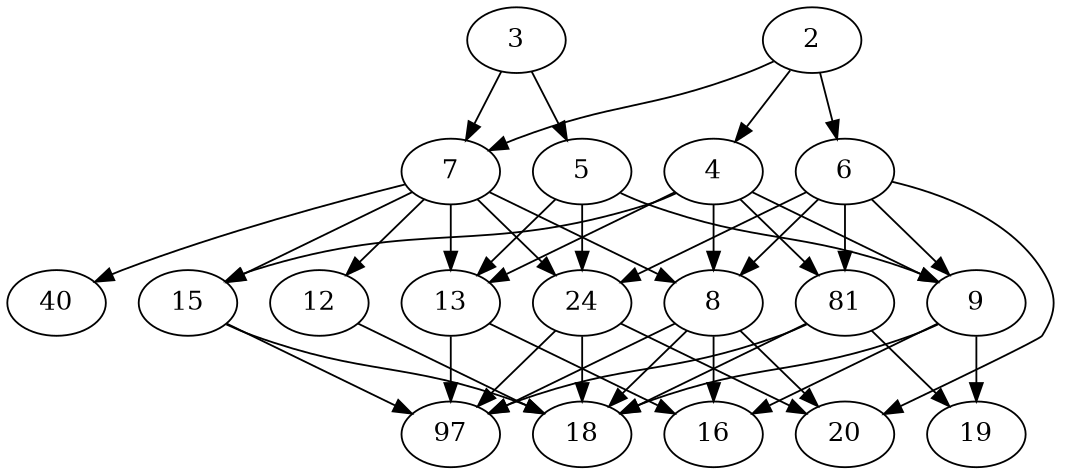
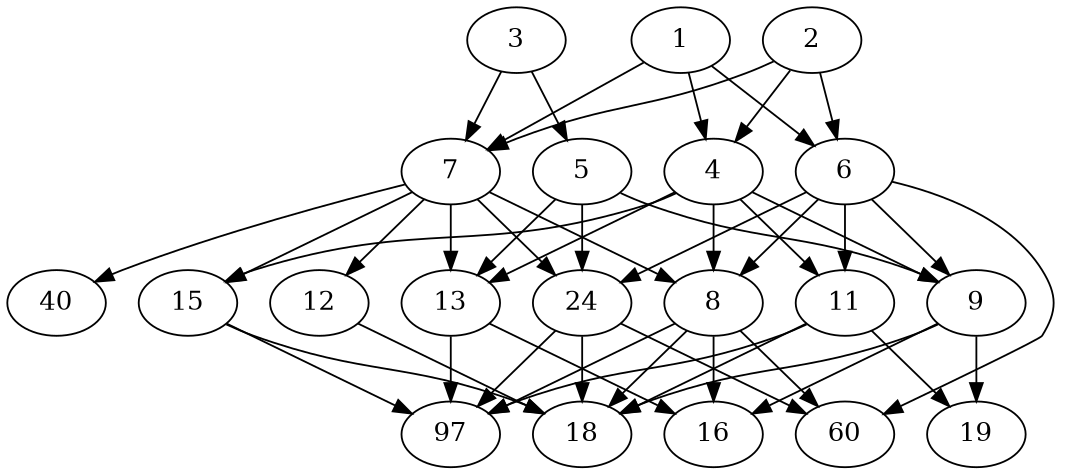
node "1": added
node "81": label "81" -> "11"
node "20": label "20" -> "60"
